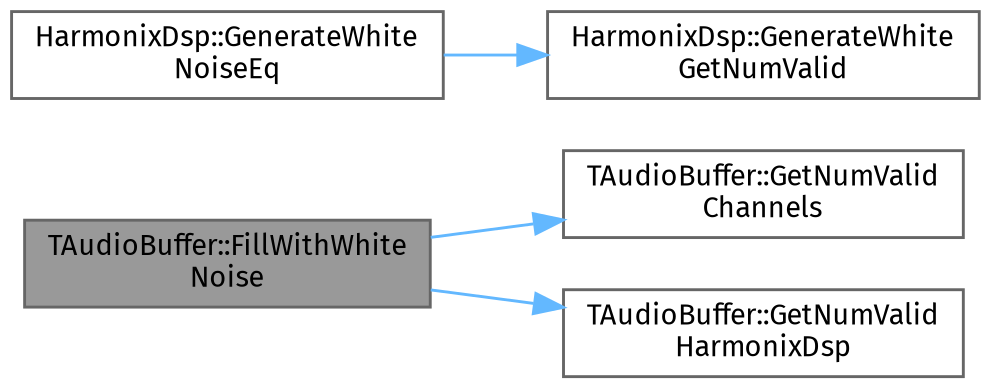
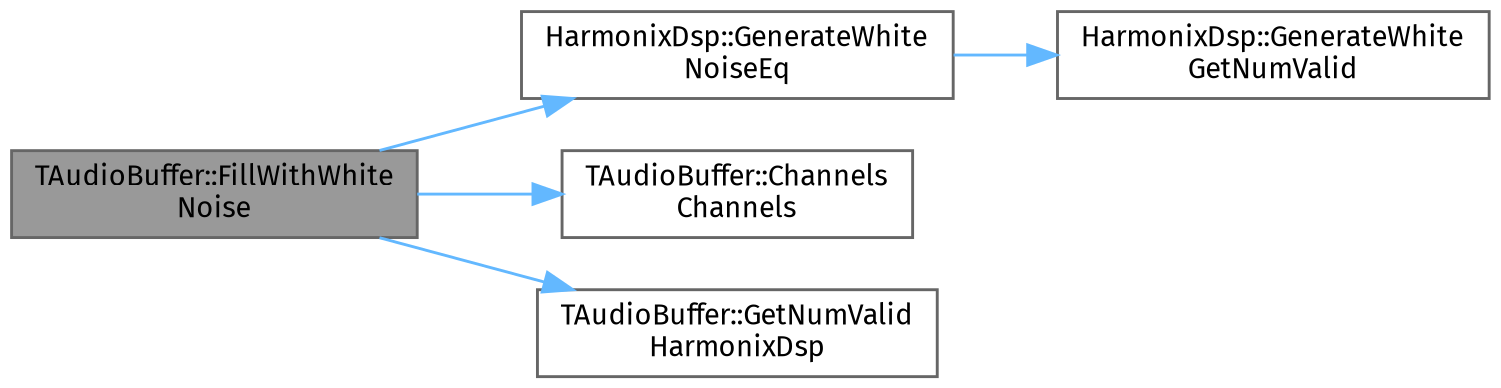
edge "TAudioBuffer::FillWithWhite Noise" -> "HarmonixDsp::GenerateWhite NoiseEq": added
node "TAudioBuffer::GetNumValid Channels": label "TAudioBuffer::GetNumValid Channels" -> "TAudioBuffer::Channels Channels"
